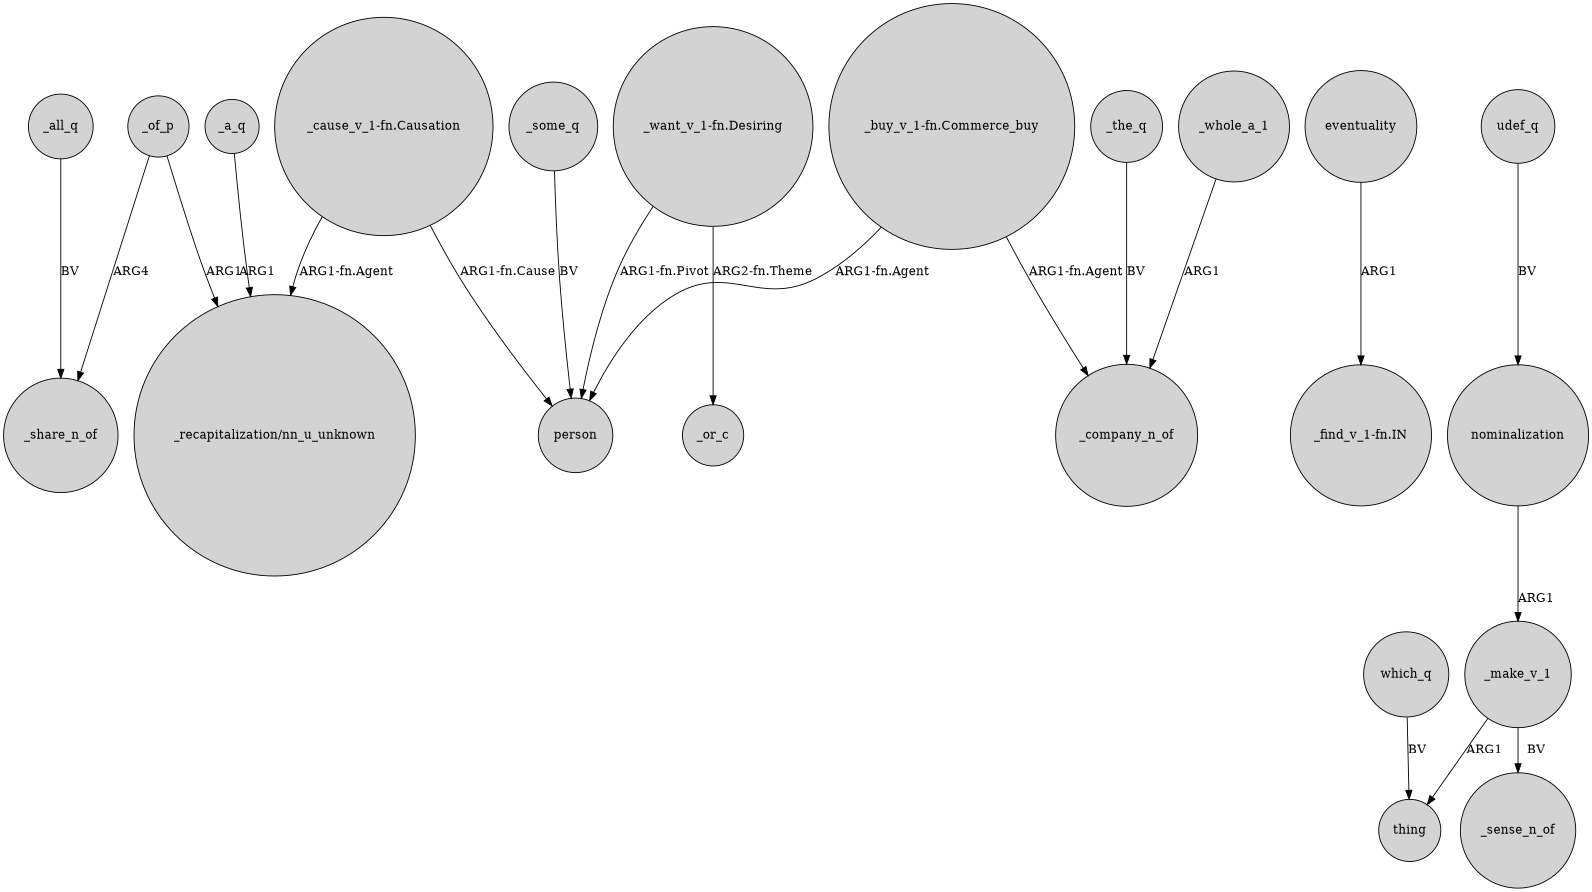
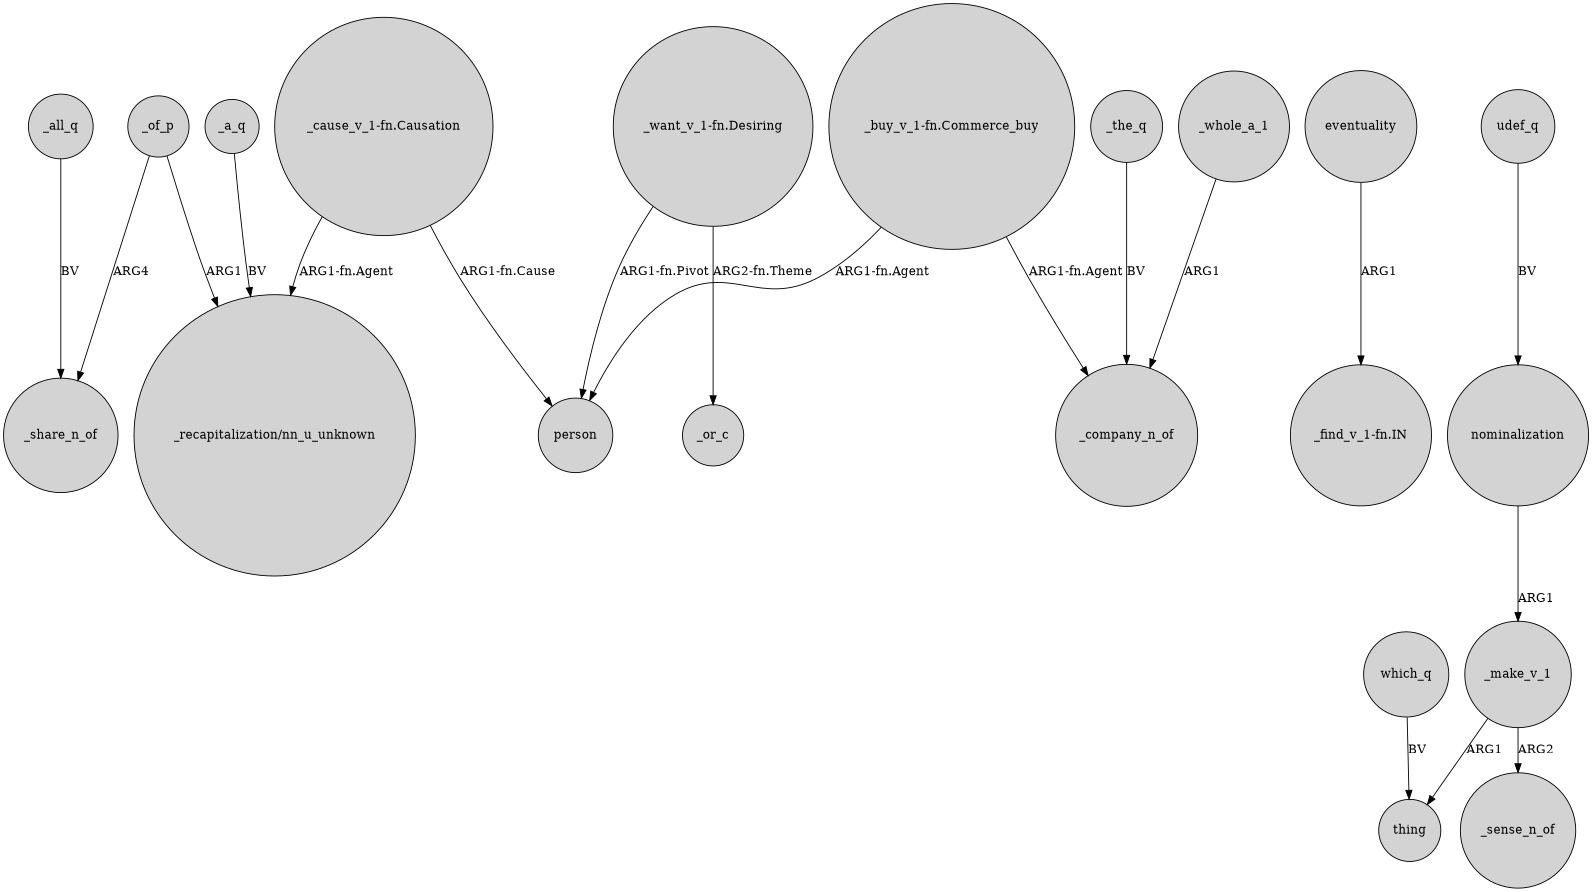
node "_some_q": removed
edge "_a_q" -> "_recapitalization/nn_u_unknown": label "ARG1" -> "BV"
edge "_make_v_1" -> "_sense_n_of": label "BV" -> "ARG2"
